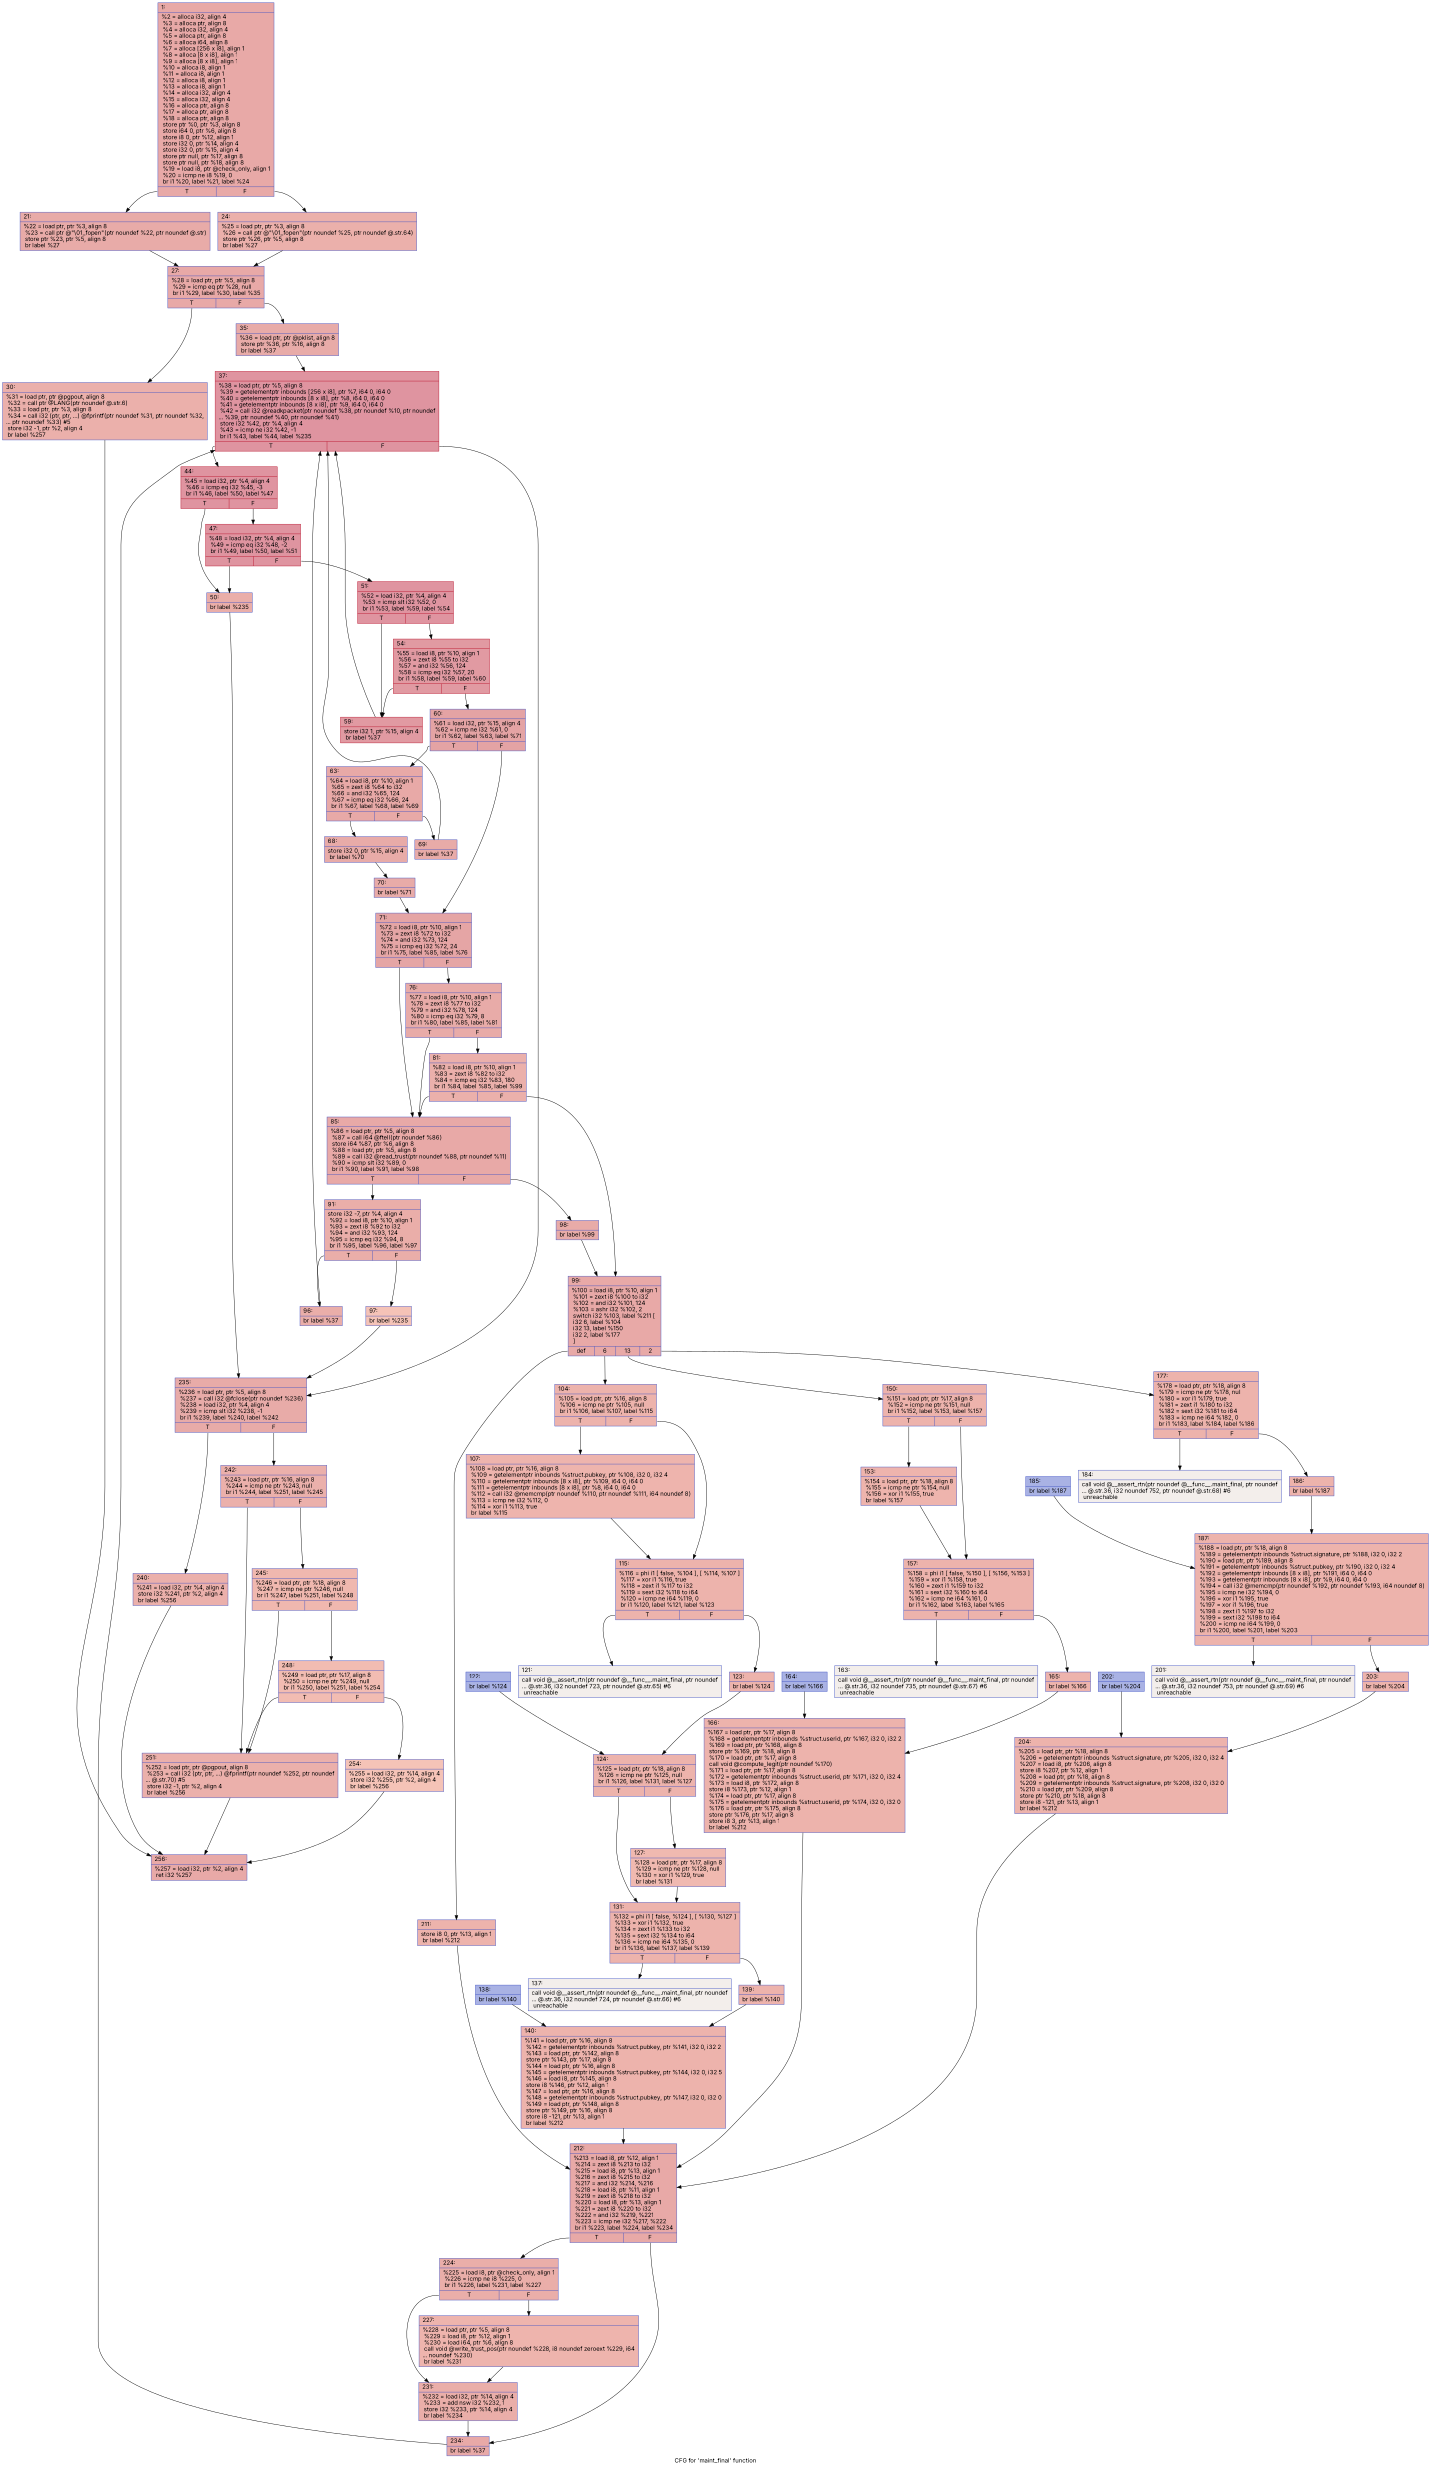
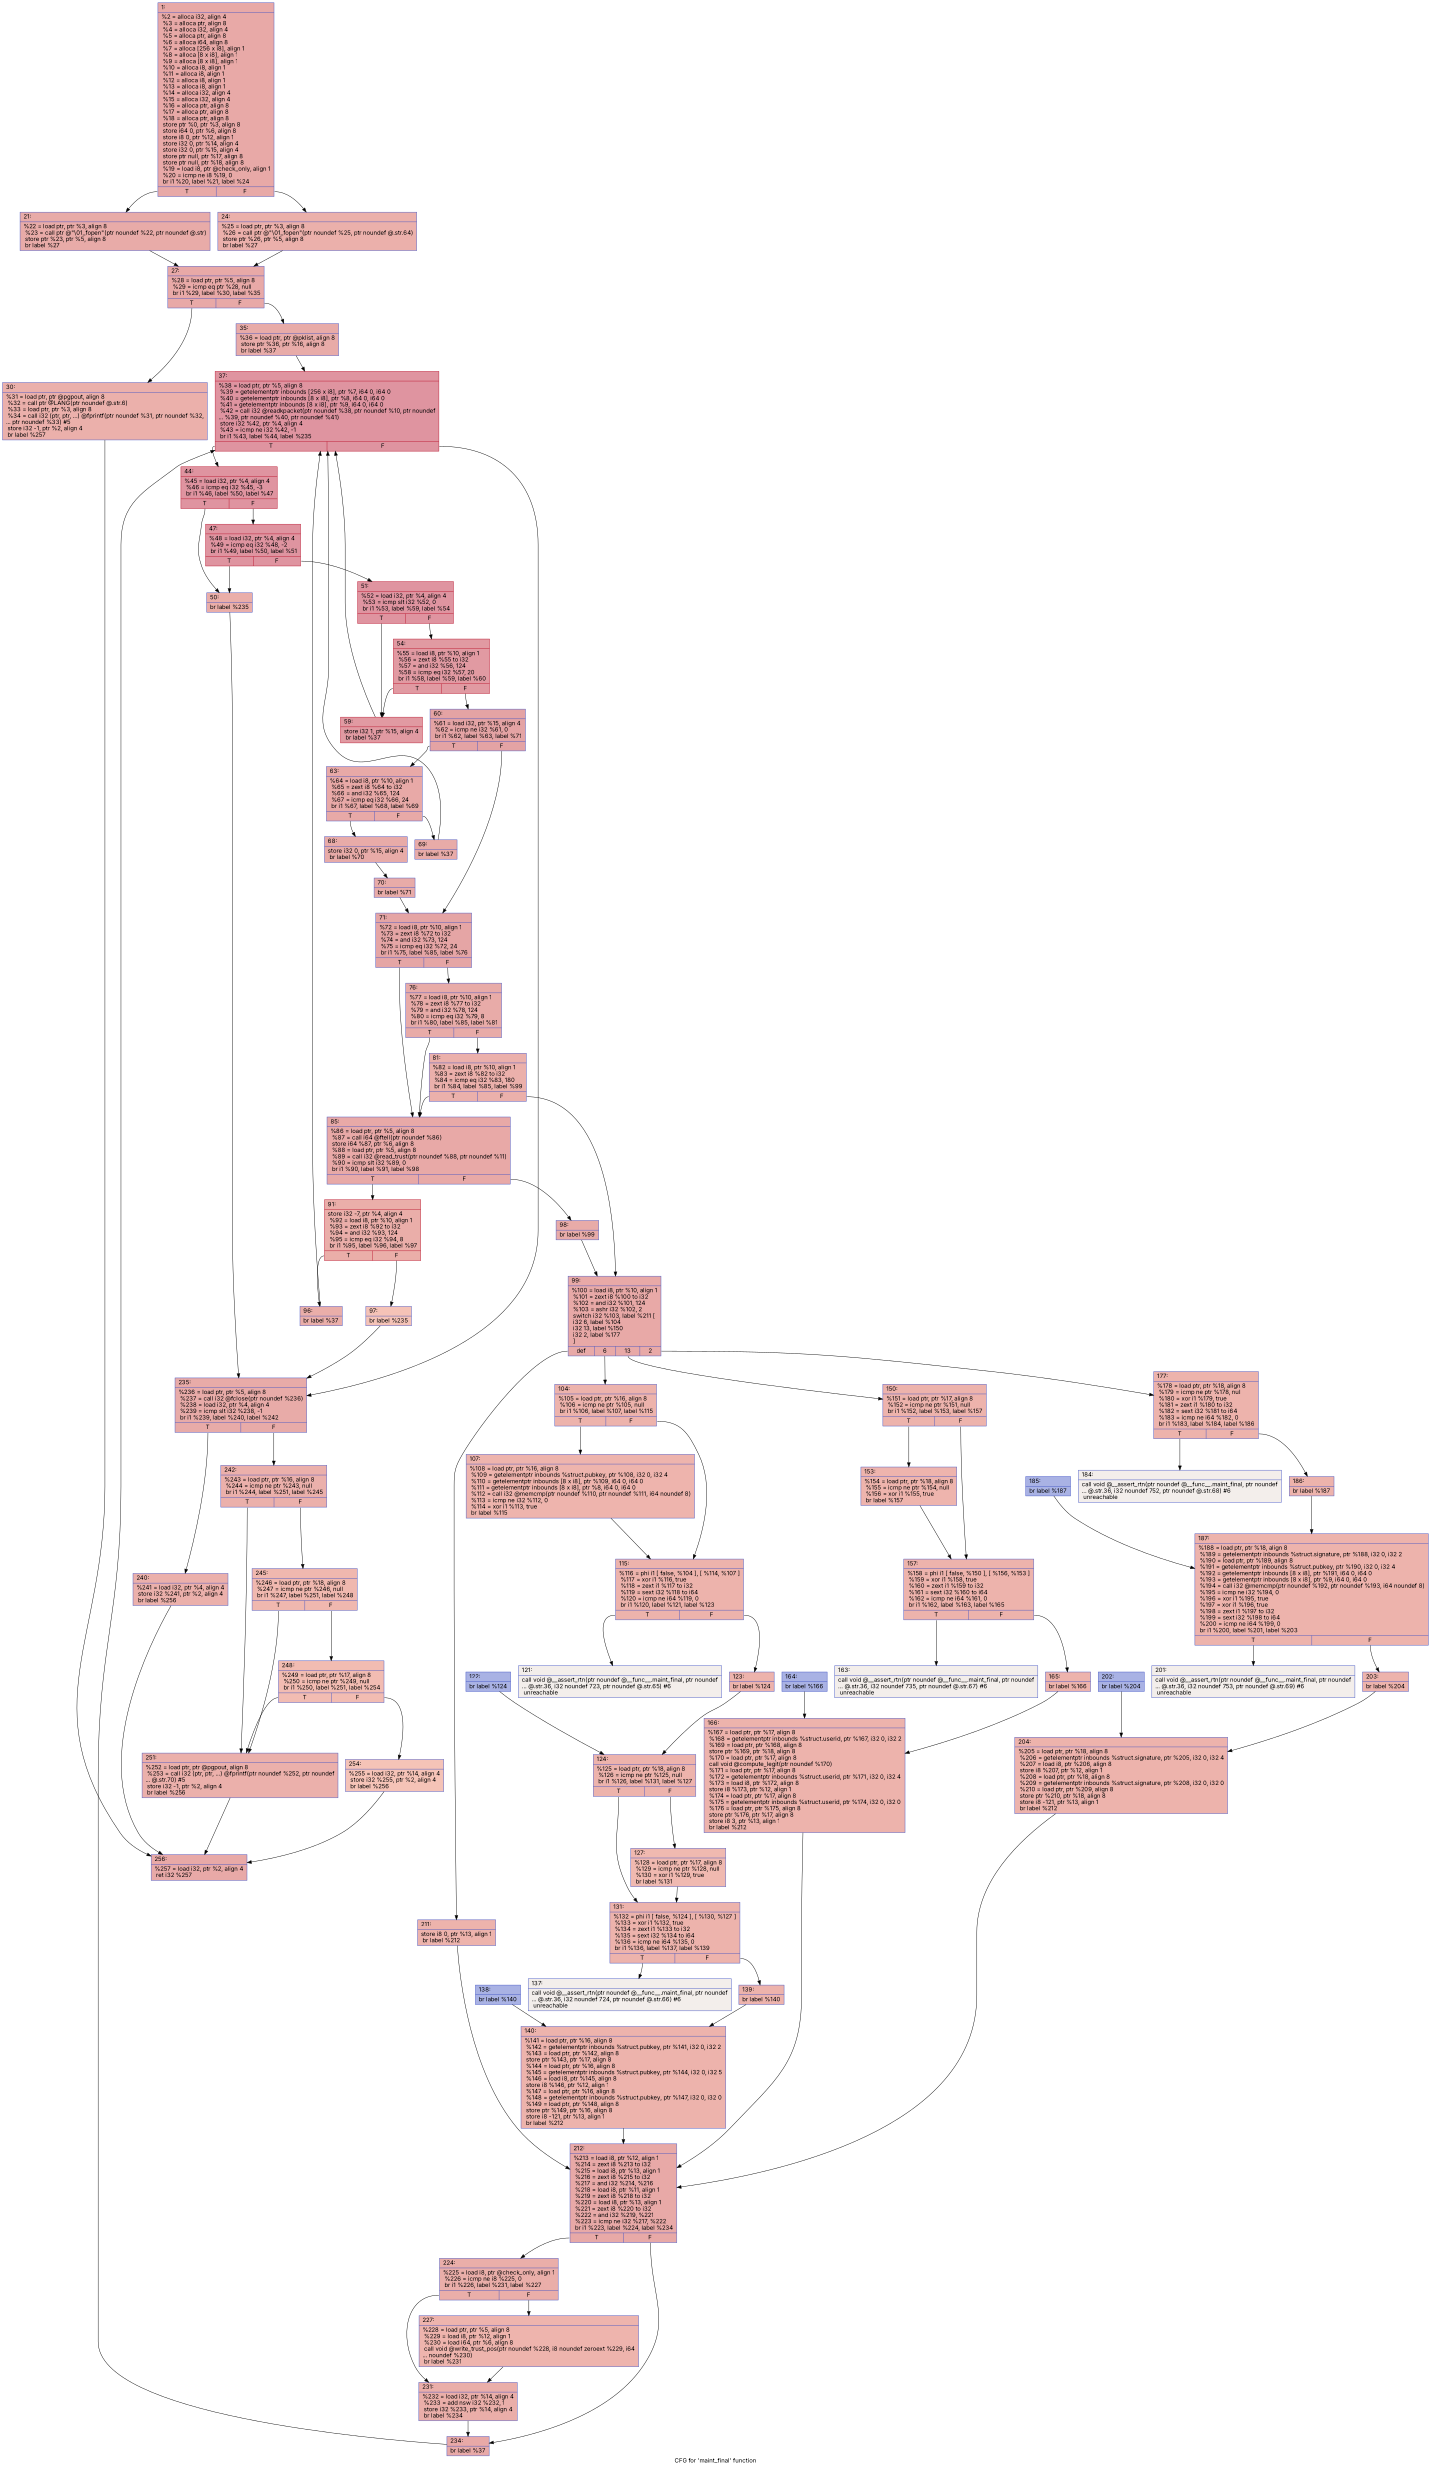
node "91:": color #3d50c3ff -> #b70d28ff
